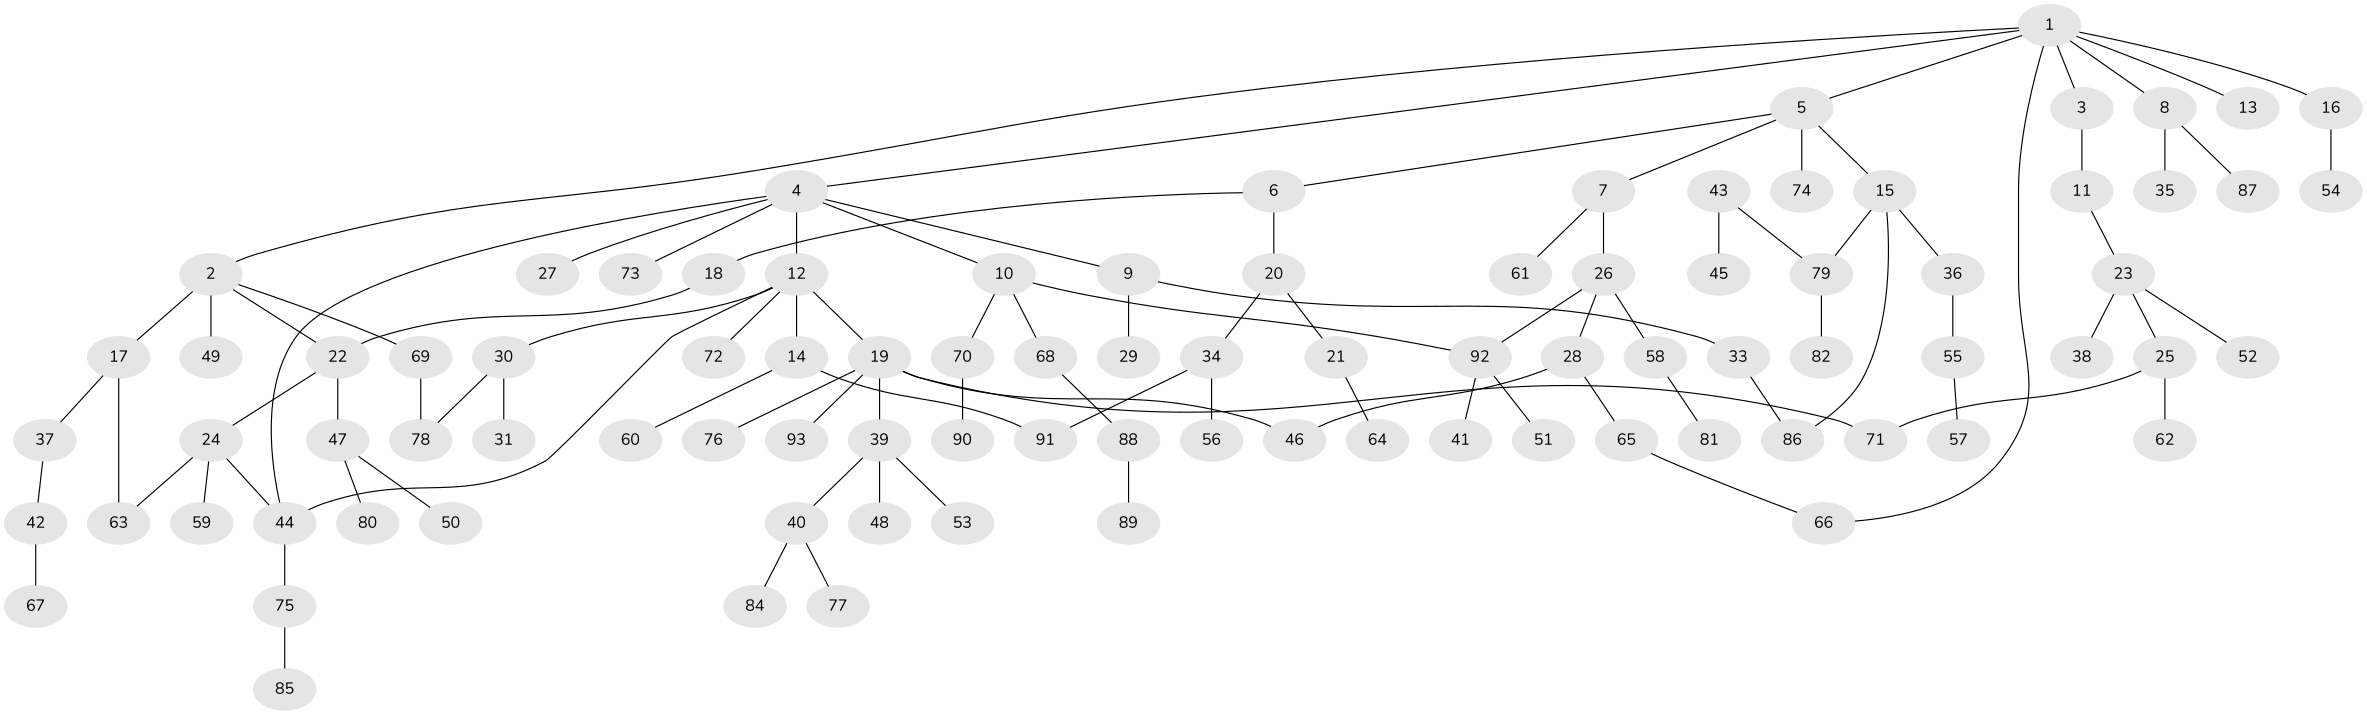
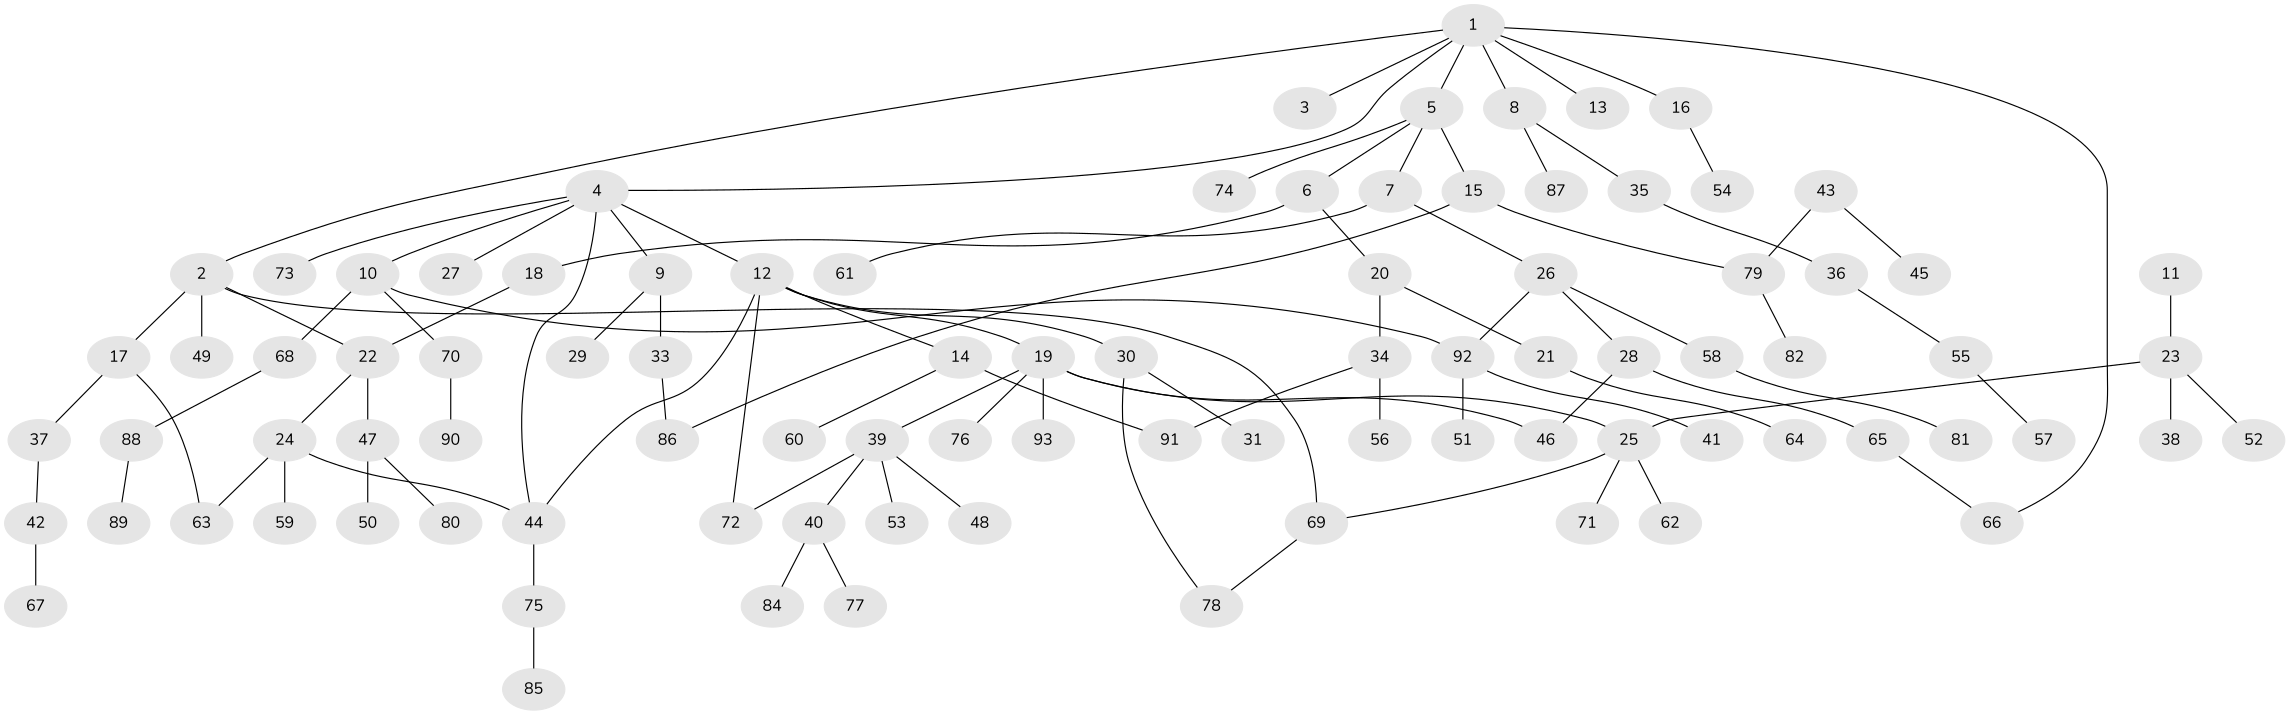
edge "3" -- "11": removed
edge "15" -- "36": now "35" -- "36"
edge "19" -- "71": now "19" -- "25"
edge "39" -- "72": added
edge "25" -- "69": added
